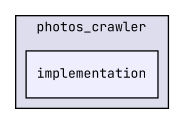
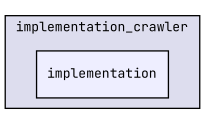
cluster "photos_crawler": label "photos_crawler" -> "implementation_crawler"
